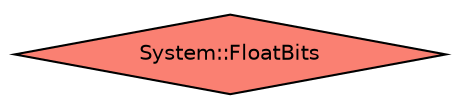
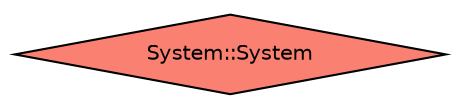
node "System::FloatBits": label "System::FloatBits" -> "System::System"
